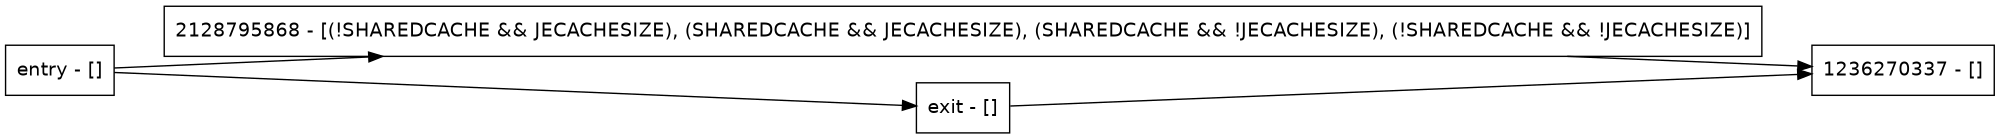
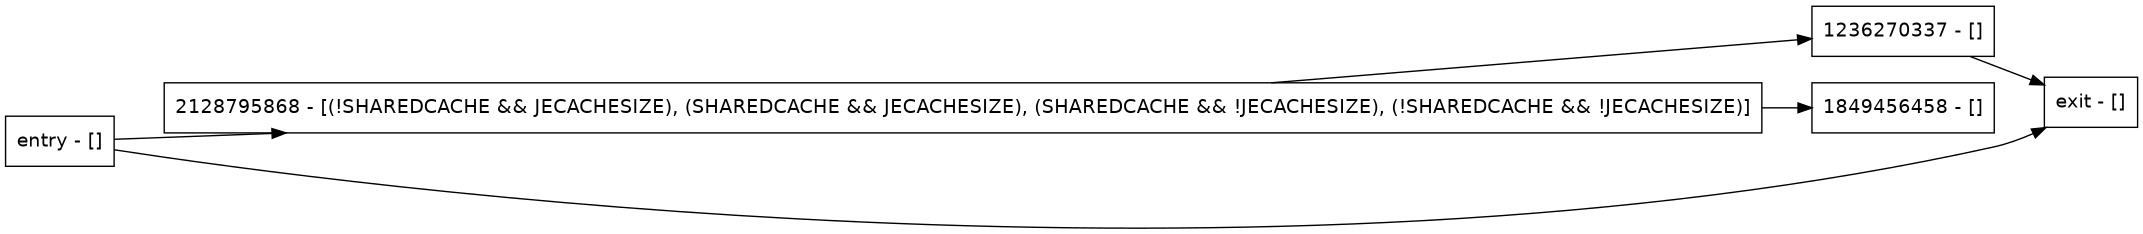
edge "exit - []" -> "1236270337 - []": reversed
node "1849456458 - []": added
